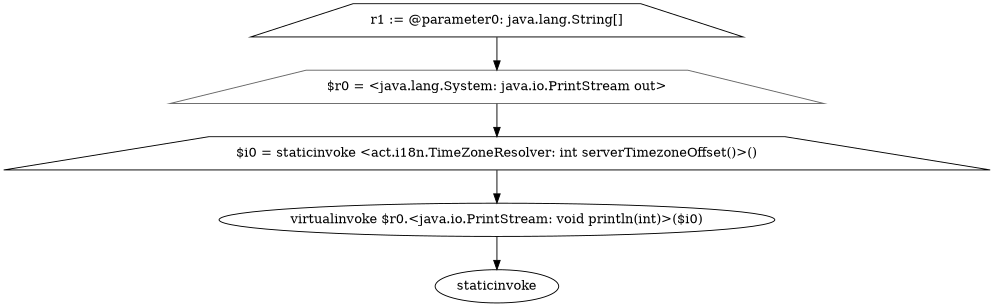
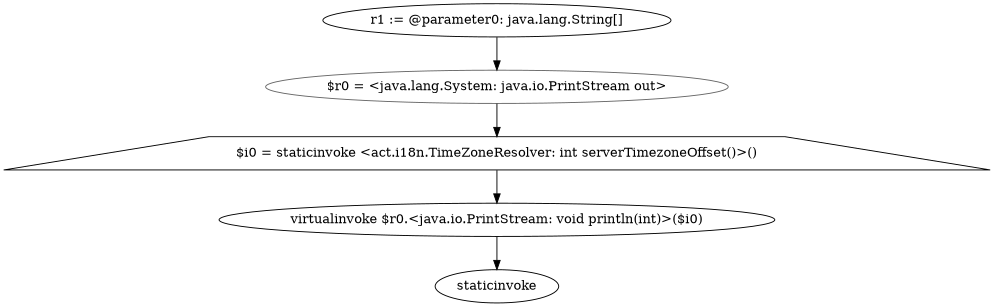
node "r1 := @parameter0: java.lang.String[]": shape trapezium -> ellipse
node "$r0 = <java.lang.System: java.io.PrintStream out>": shape trapezium -> ellipse
